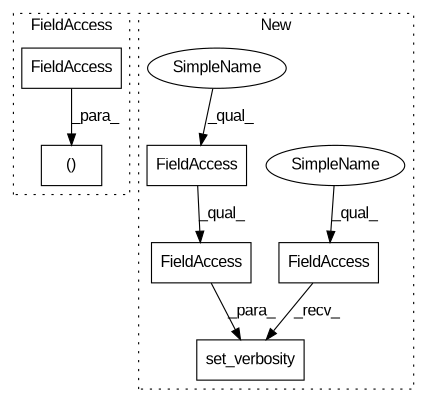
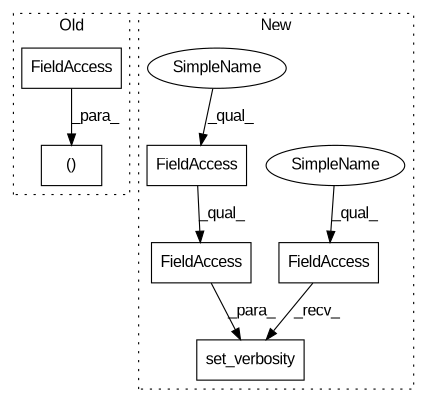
cluster "FieldAccess": label "FieldAccess" -> "Old"
